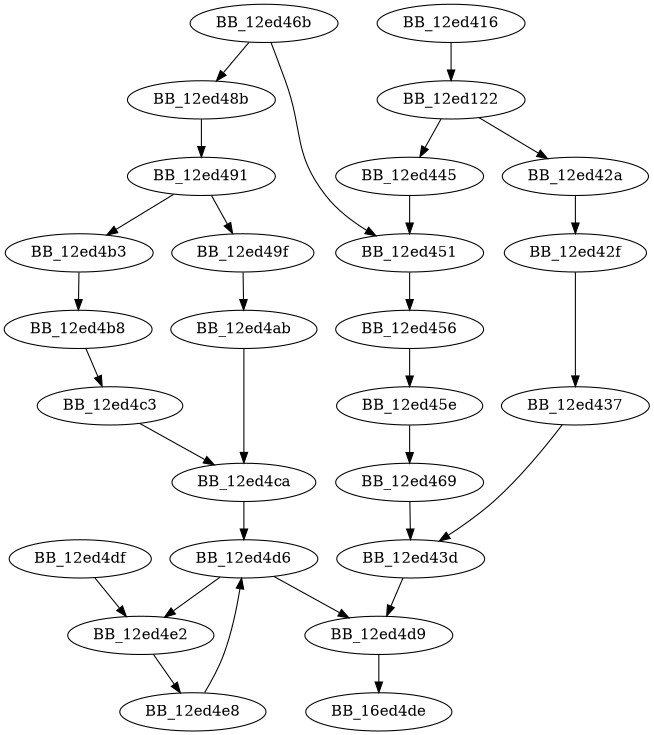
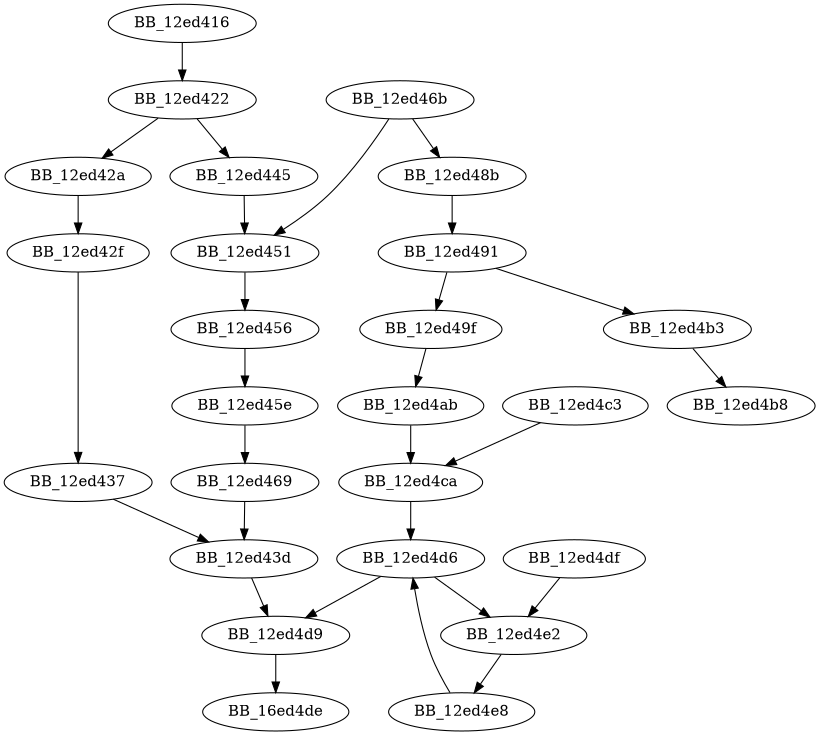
node "BB_12ed122": label "BB_12ed122" -> "BB_12ed422"
edge "BB_12ed4b8" -> "BB_12ed4c3": removed
